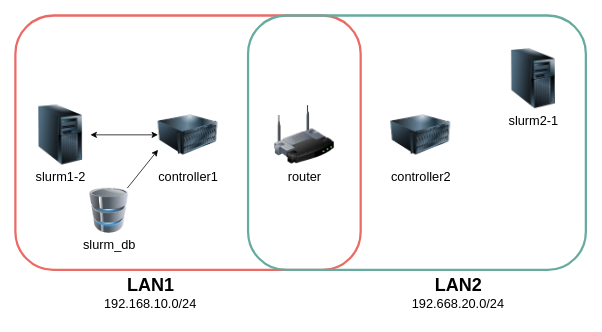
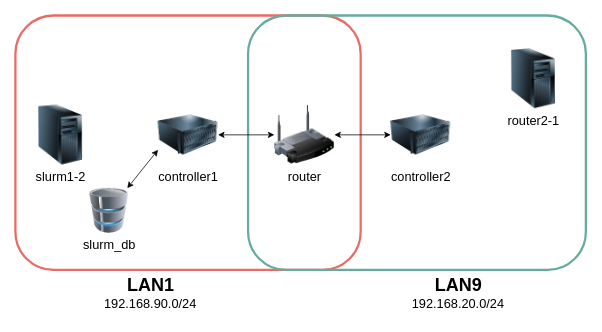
node "slurm2-1": label "slurm2-1" -> "router2-1"
edge "slurm1-2" -- "controller1": removed
edge "controller1" -- "router": added
edge "router" -- "controller2": added
edge "slurm_db" -> "controller1": arrowhead none -> classic
node "LAN2": label "LAN2" -> "LAN9"
node "192.168.10.0/24": label "192.168.10.0/24" -> "192.168.90.0/24"
node "192.668.20.0/24": label "192.668.20.0/24" -> "192.168.20.0/24"
